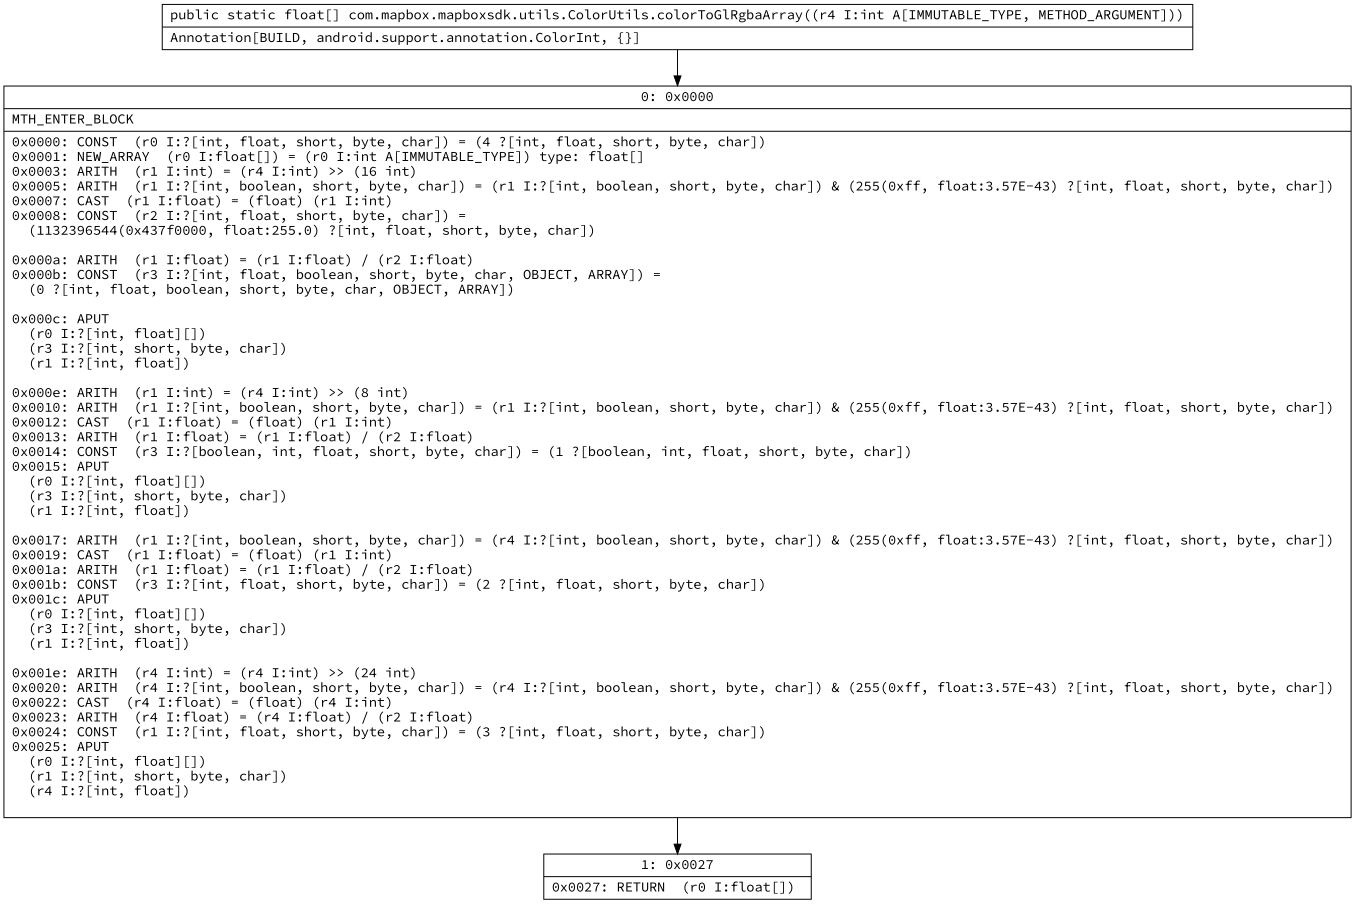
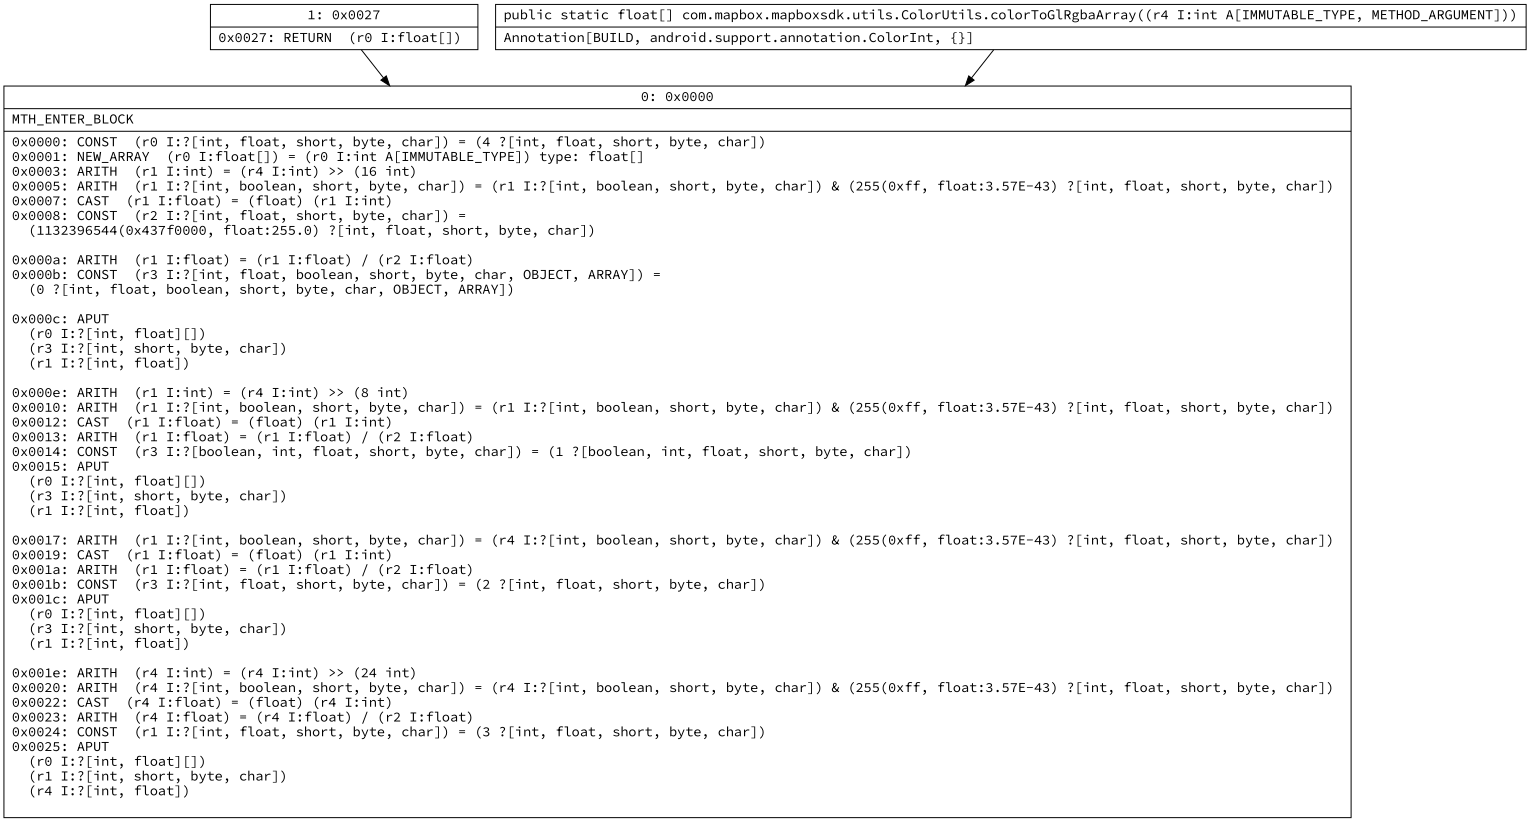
edge "0: 0x0000" -> "1: 0x0027": reversed
